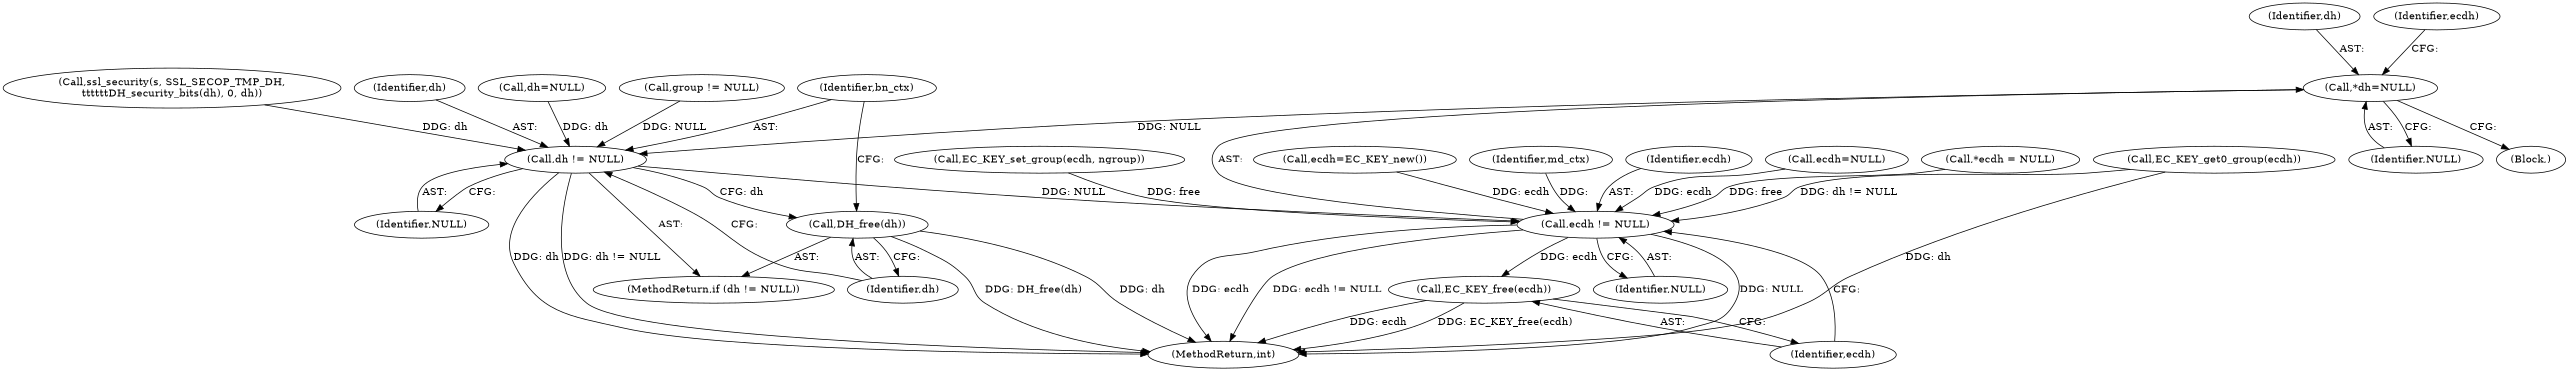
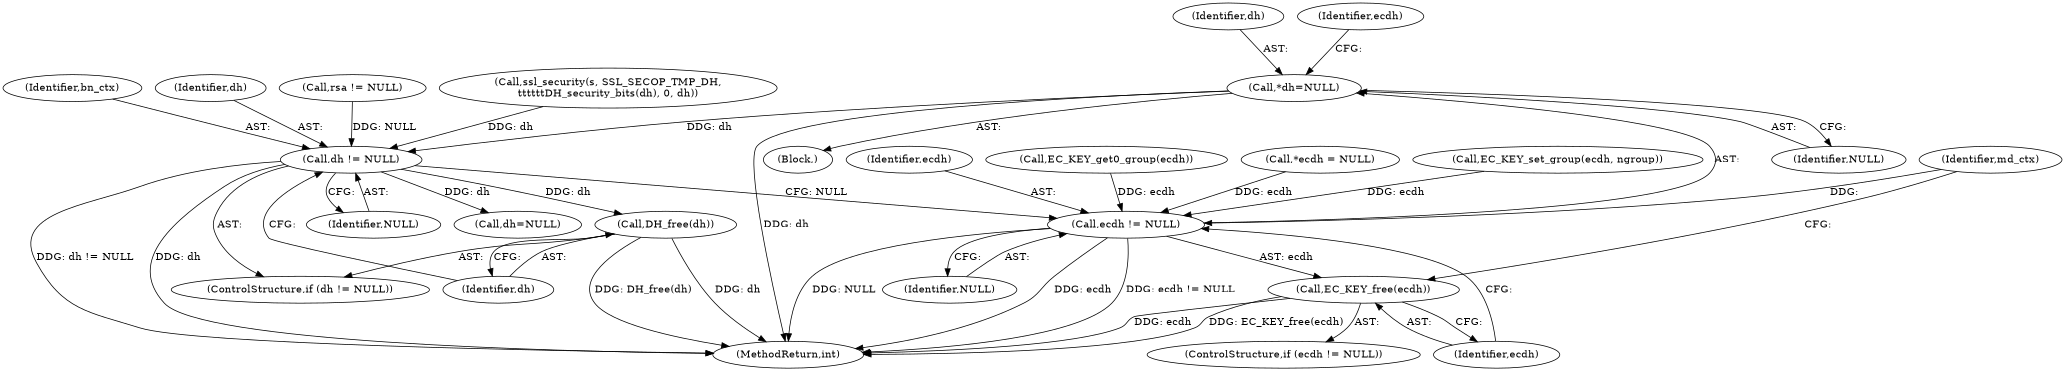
node "(Call,group != NULL)": label "(Call,group != NULL)" -> "(Call,rsa != NULL)"
edge "(Call,dh=NULL)" -> "(Call,dh != NULL)": reversed
edge "(Call,*dh=NULL)" -> "(Call,dh != NULL)": label "DDG: NULL" -> "DDG: dh"
edge "(Call,*dh=NULL)" -> "(Block,)": label "CFG: " -> "AST: "
edge "(Identifier,bn_ctx)" -> "(Call,DH_free(dh))": removed, label "CFG:"
node "(Call,ecdh=EC_KEY_new())": removed
node "(Call,ecdh=NULL)": removed
edge "(Call,dh != NULL)" -> "(Call,DH_free(dh))": label "CFG: dh" -> "DDG: dh"
edge "(Call,dh != NULL)" -> "(Call,ecdh != NULL)": label "DDG: NULL" -> "CFG: NULL"
edge "(Call,EC_KEY_set_group(ecdh, ngroup))" -> "(Call,ecdh != NULL)": label "DDG: free" -> "DDG: ecdh"
edge "(Call,*ecdh = NULL)" -> "(Call,ecdh != NULL)": label "DDG: free" -> "DDG: ecdh"
edge "(Call,EC_KEY_get0_group(ecdh))" -> "(Call,ecdh != NULL)": label "DDG: dh != NULL" -> "DDG: ecdh"
edge "(Identifier,md_ctx)" -> "(Call,EC_KEY_free(ecdh))": added, label "CFG:"
edge "(Call,ecdh != NULL)" -> "(Call,EC_KEY_free(ecdh))": label "DDG: ecdh" -> "AST: ecdh"
node "(MethodReturn,if (dh != NULL))": label "(MethodReturn,if (dh != NULL))" -> "(ControlStructure,if (dh != NULL))"
edge "(Call,EC_KEY_get0_group(ecdh))" -> "(MethodReturn,int)": now "(Call,*dh=NULL)" -> "(MethodReturn,int)"
node "(ControlStructure,if (ecdh != NULL))": added
